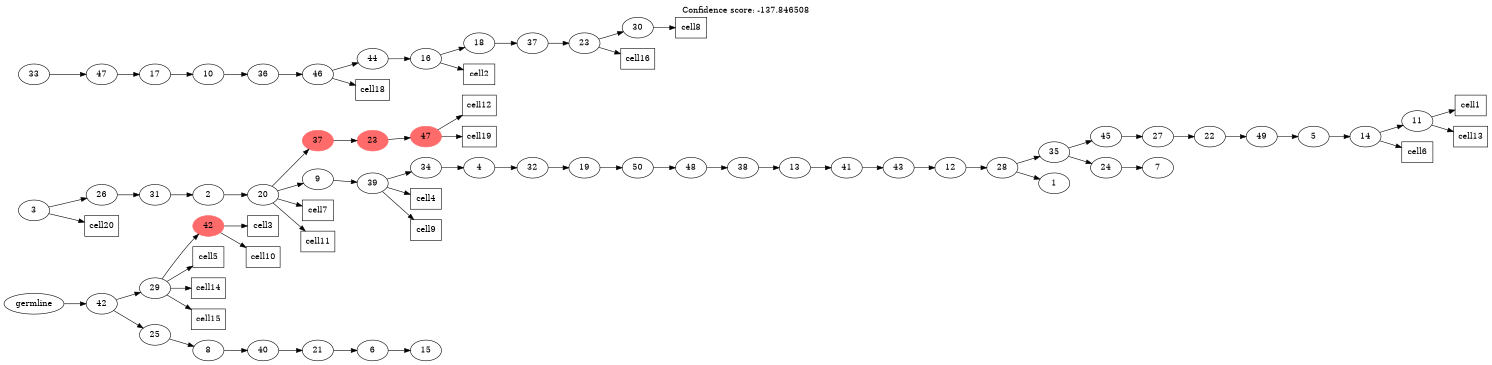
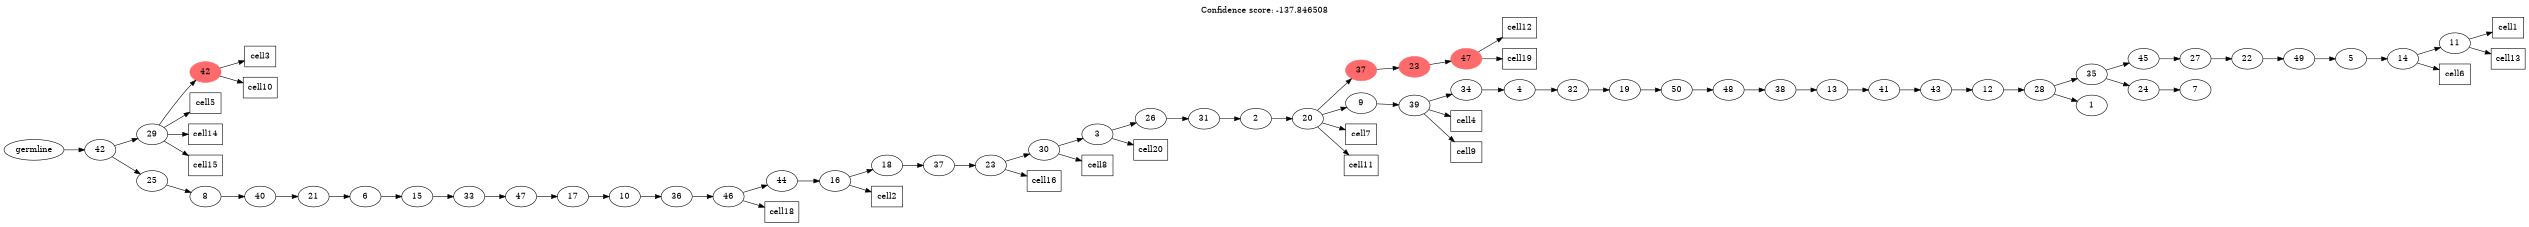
edge "30" -> "3": added
edge "15" -> "33": added
